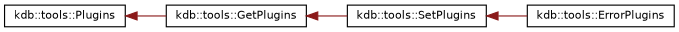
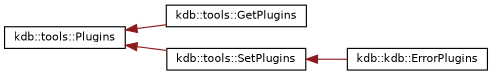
edge "kdb::tools::SetPlugins" -> "kdb::tools::GetPlugins": now "kdb::tools::SetPlugins" -> "kdb::tools::Plugins"
node "kdb::tools::ErrorPlugins": label "kdb::tools::ErrorPlugins" -> "kdb::kdb::ErrorPlugins"
